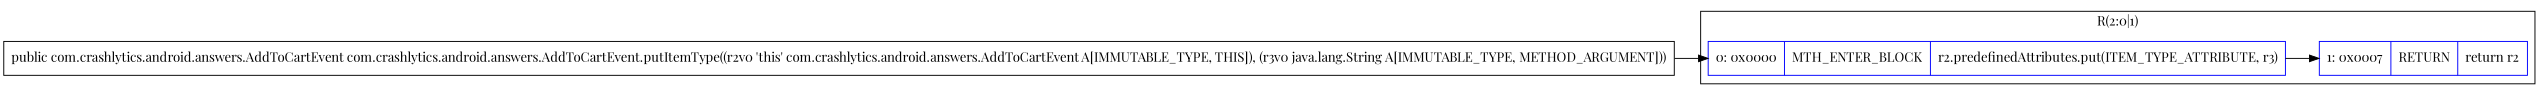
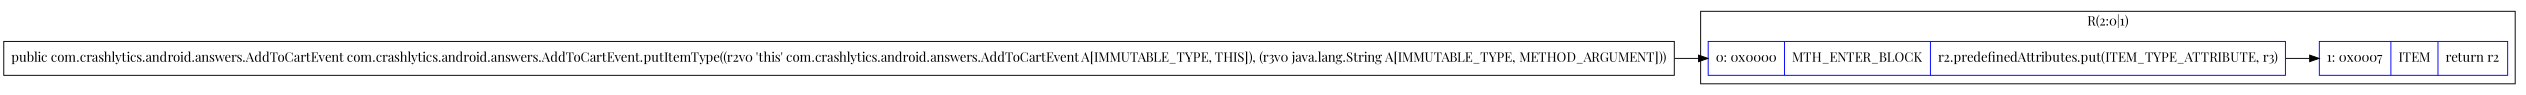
node "1: 0x0007": text "RETURN" -> "ITEM"
